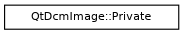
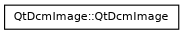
node "QtDcmImage::Private": label "QtDcmImage::Private" -> "QtDcmImage::QtDcmImage"
